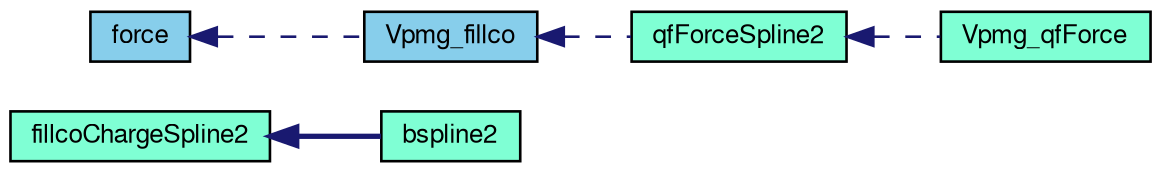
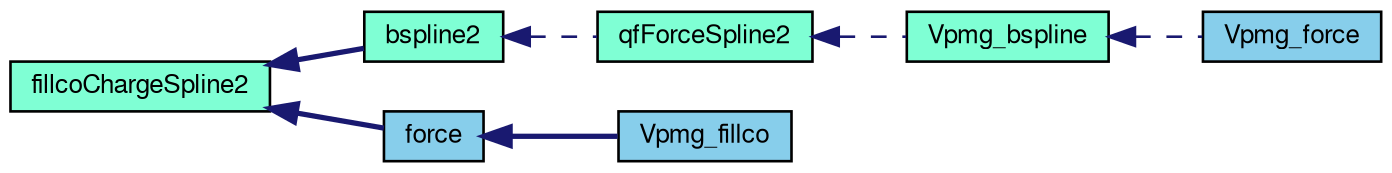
edge "Vpmg_fillco" -> "force": style dashed -> bold
edge "qfForceSpline2" -> "Vpmg_fillco": now "qfForceSpline2" -> "bspline2"
node "Vpmg_qfForce": label "Vpmg_qfForce" -> "Vpmg_bspline"
node "Vpmg_force": added
edge "force" -> "fillcoChargeSpline2": added
